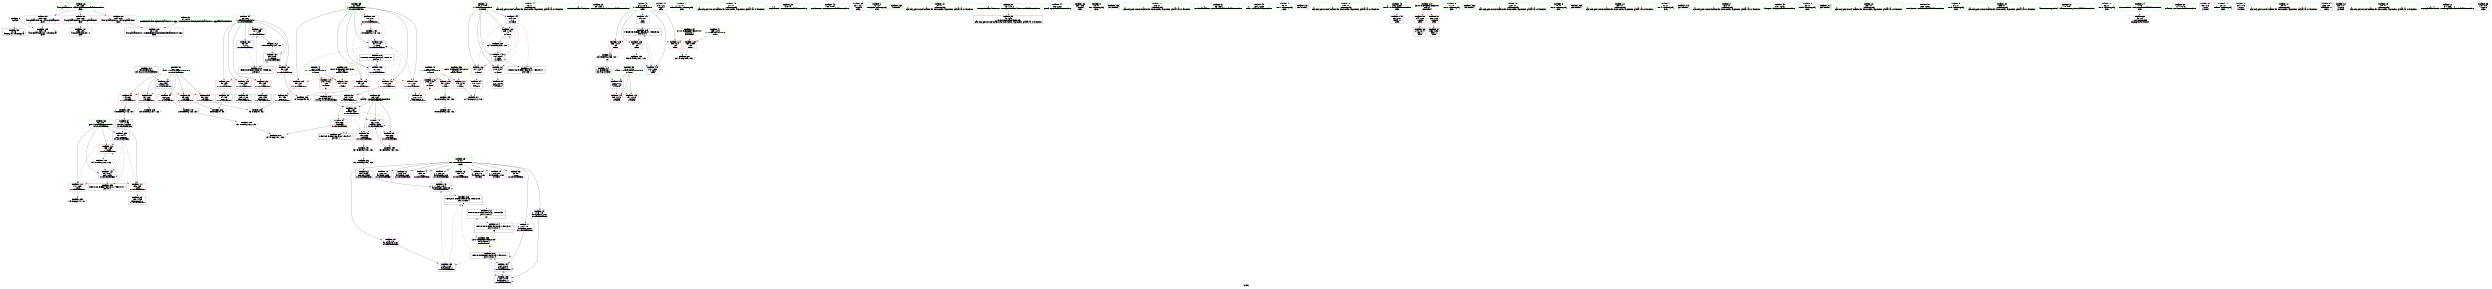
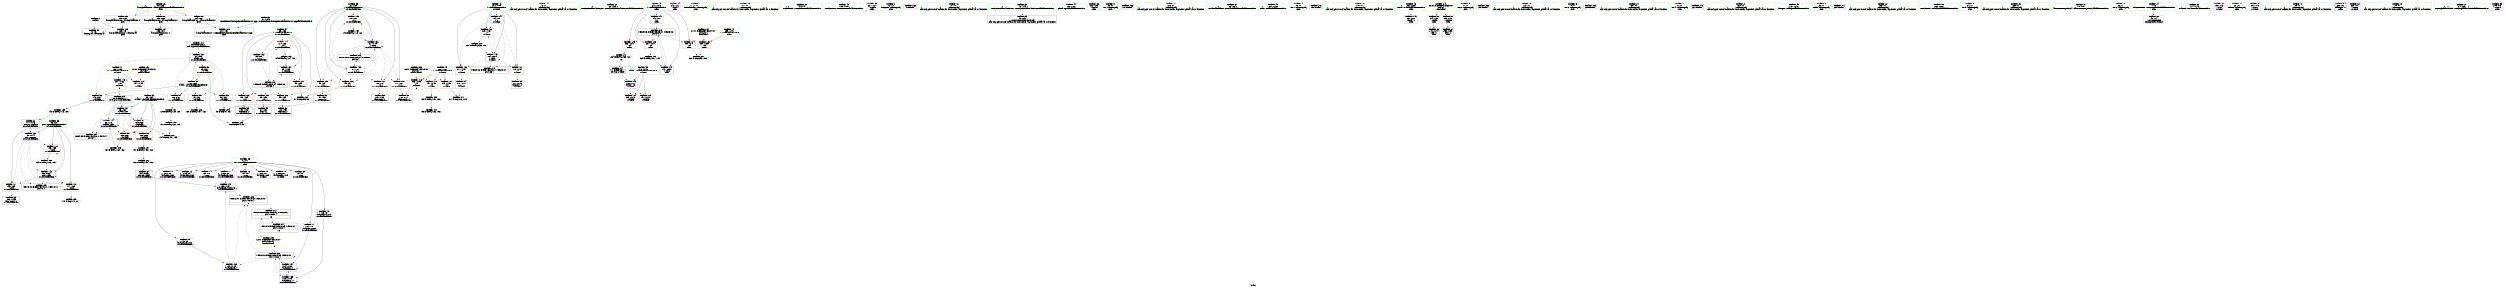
edge "NodeID: 32" -> "NodeID: 92": reversed
